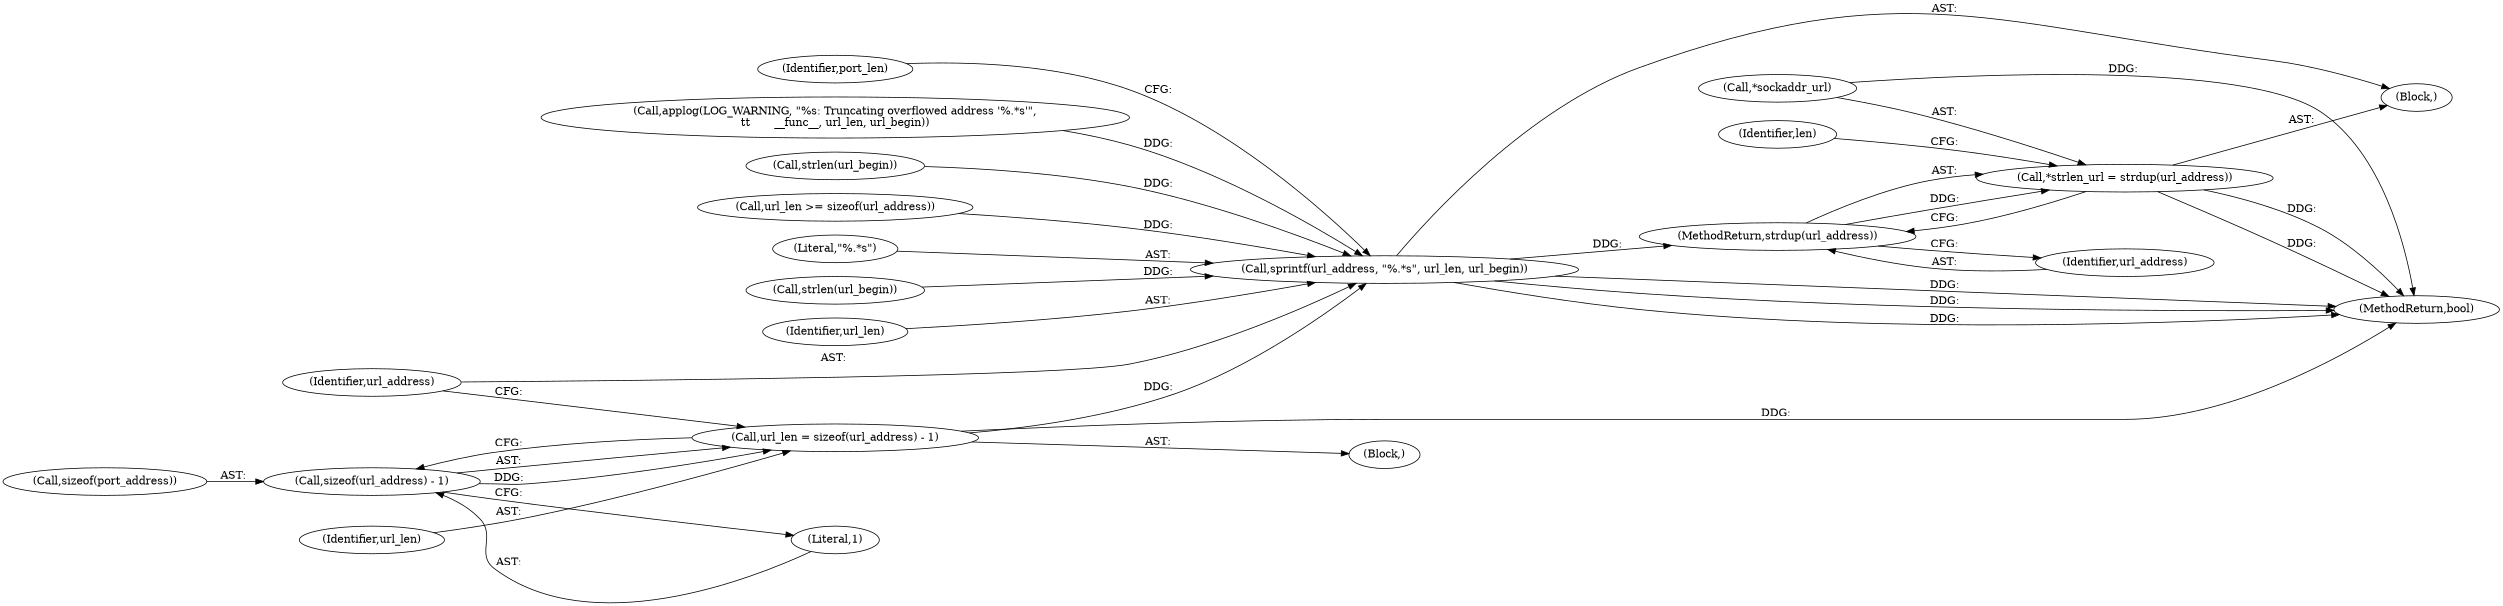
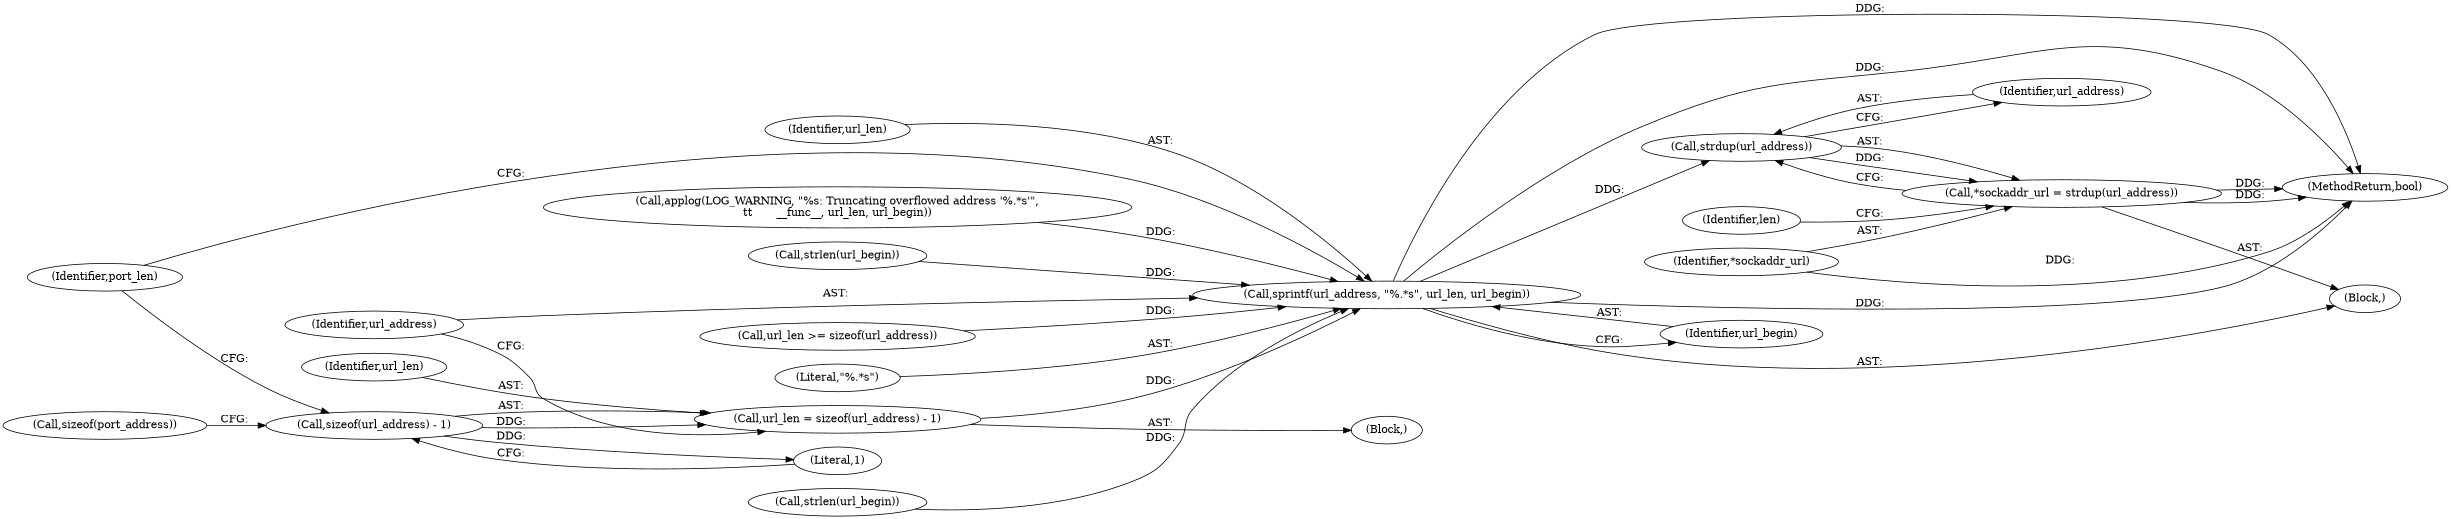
node "(Call,*sockaddr_url)": label "(Call,*sockaddr_url)" -> "(Identifier,*sockaddr_url)"
node "(Call,*strlen_url = strdup(url_address))": label "(Call,*strlen_url = strdup(url_address))" -> "(Call,*sockaddr_url = strdup(url_address))"
node "(MethodReturn,strdup(url_address))": label "(MethodReturn,strdup(url_address))" -> "(Call,strdup(url_address))"
node "(Identifier,url_begin)": added
edge "(Call,url_len = sizeof(url_address) - 1)" -> "(MethodReturn,bool)": removed, label "DDG:"
edge "(Call,url_len = sizeof(url_address) - 1)" -> "(Call,sizeof(url_address) - 1)": now "(Identifier,port_len)" -> "(Call,sizeof(url_address) - 1)"
edge "(Call,sizeof(port_address))" -> "(Call,sizeof(url_address) - 1)": label "AST: " -> "CFG: "
edge "(Call,sizeof(url_address) - 1)" -> "(Literal,1)": label "CFG: " -> "DDG: "
edge "(Literal,1)" -> "(Call,sizeof(url_address) - 1)": label "AST: " -> "CFG: "
